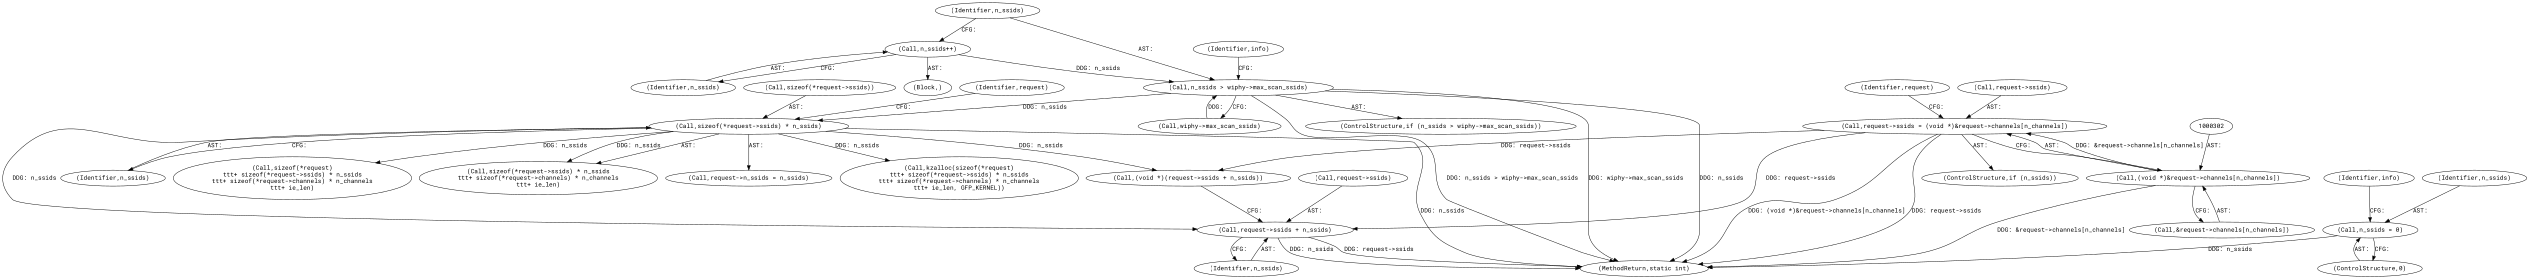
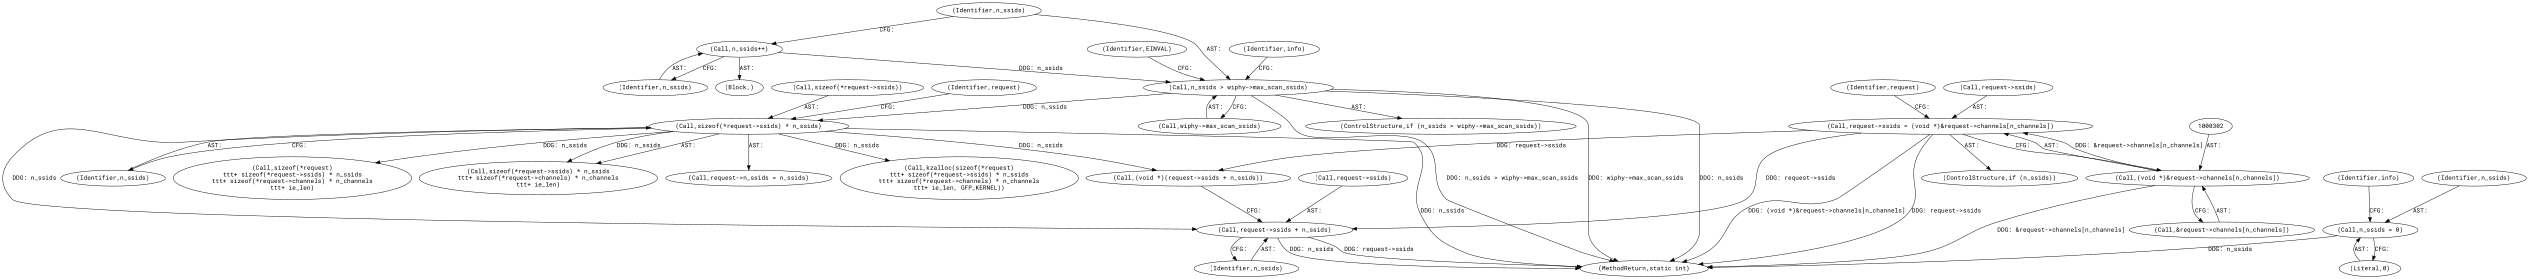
node "(Identifier,EINVAL)": added
edge "(Call,wiphy->max_scan_ssids)" -> "(Call,n_ssids > wiphy->max_scan_ssids)": label "DDG: " -> "AST: "
node "(ControlStructure,0)": label "(ControlStructure,0)" -> "(Literal,0)"
